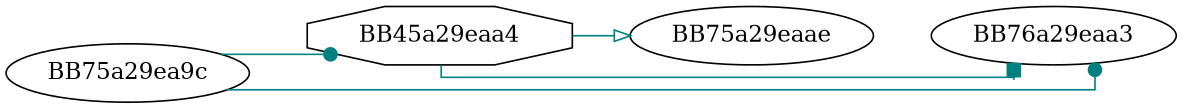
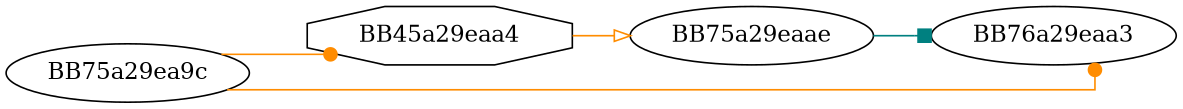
edge "BB45a29eaa4" -> "BB75a29eaae": color teal -> darkorange
edge "BB75a29ea9c" -> "BB45a29eaa4": color teal -> darkorange
edge "BB45a29eaa4" -> "BB76a29eaa3": now "BB75a29eaae" -> "BB76a29eaa3"
edge "BB75a29ea9c" -> "BB76a29eaa3": color teal -> darkorange
